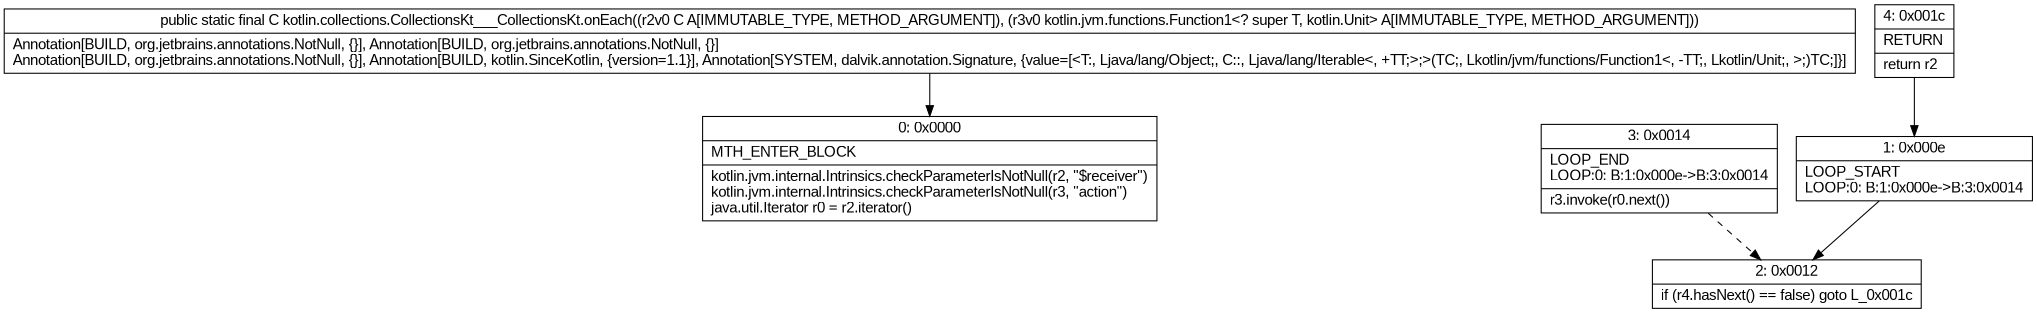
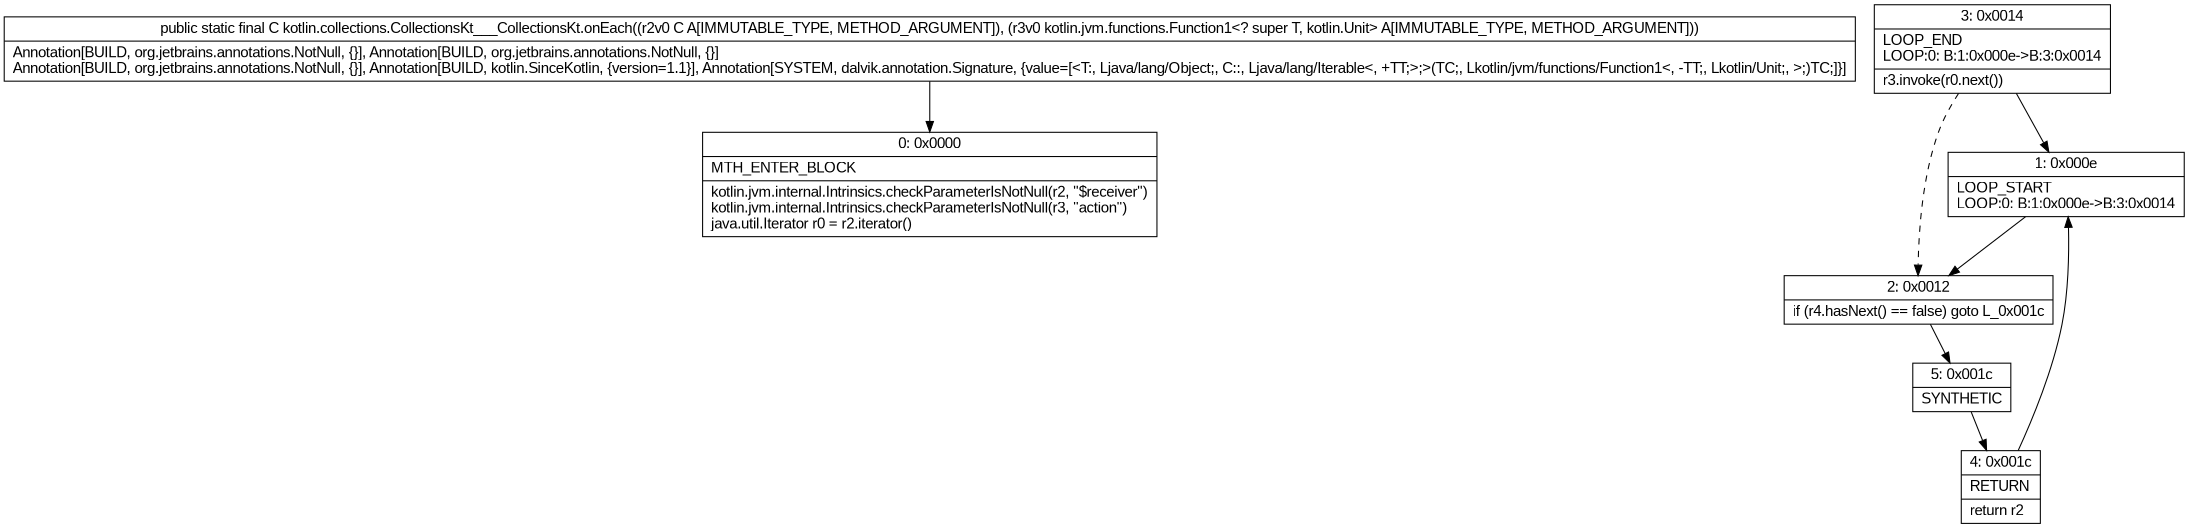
edge "3: 0x0014" -> "1: 0x000e": added
node "5: 0x001c": added
